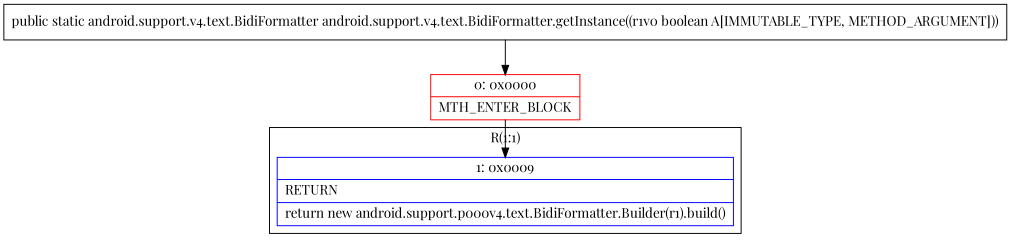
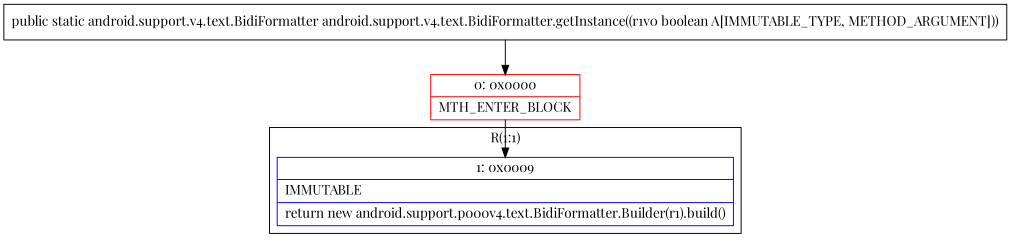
node "1: 0x0009": text "RETURN" -> "IMMUTABLE"
